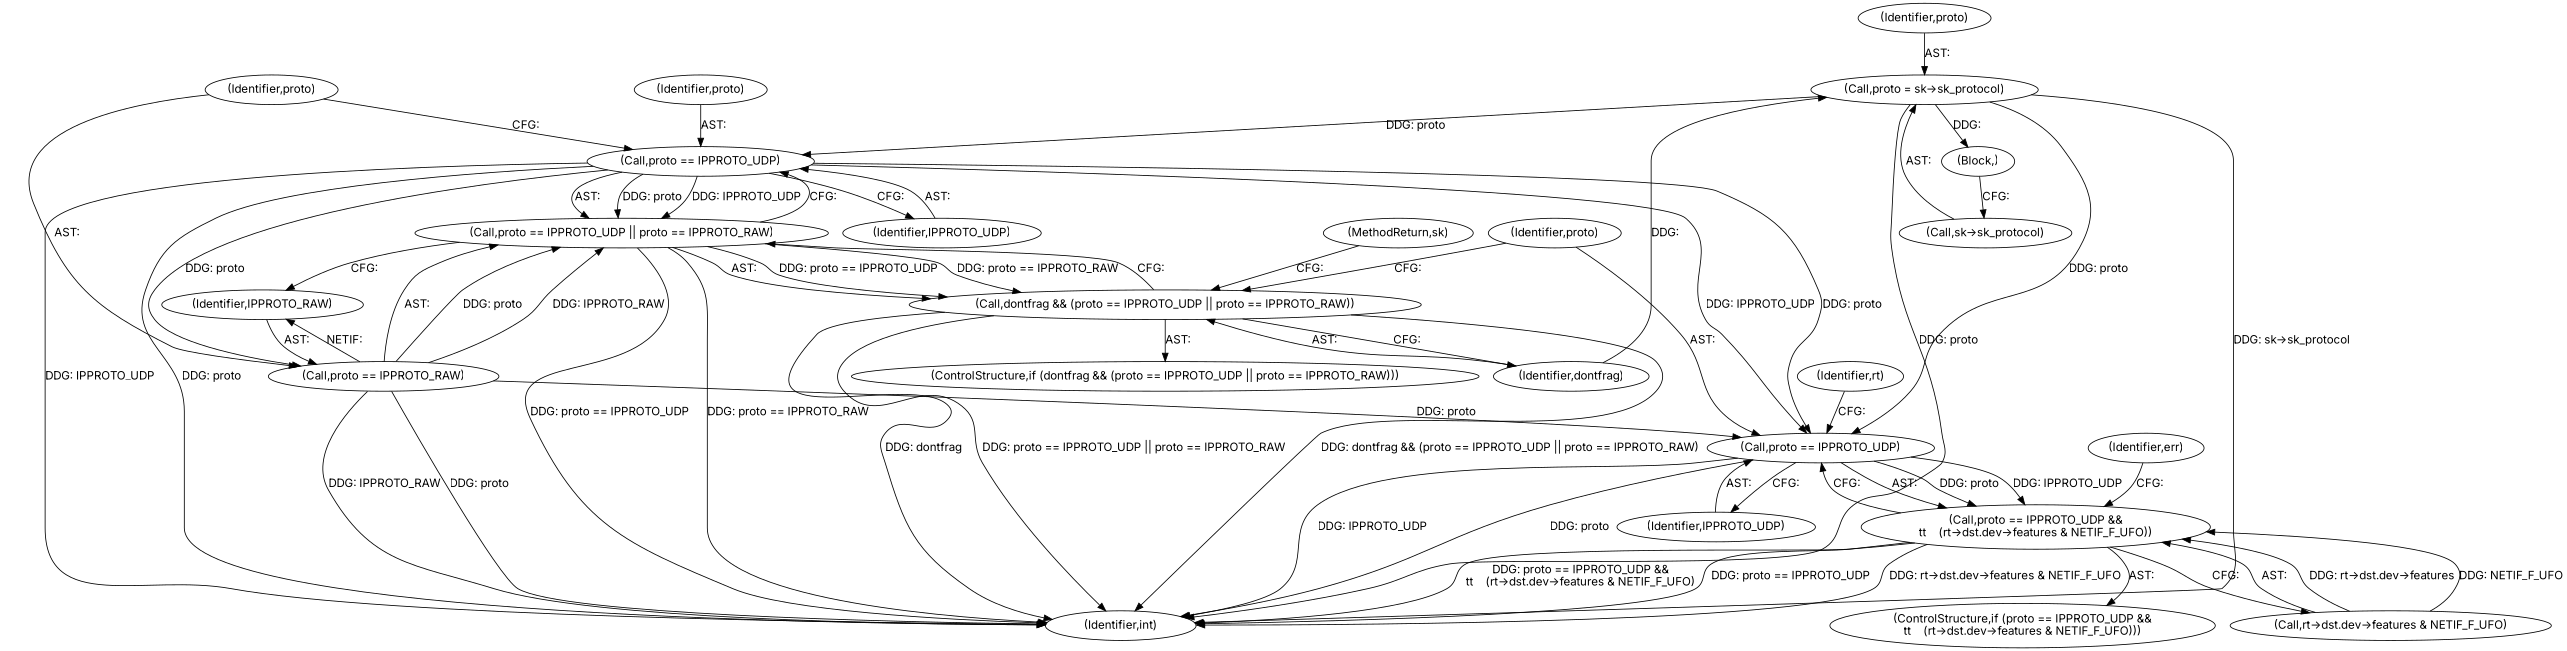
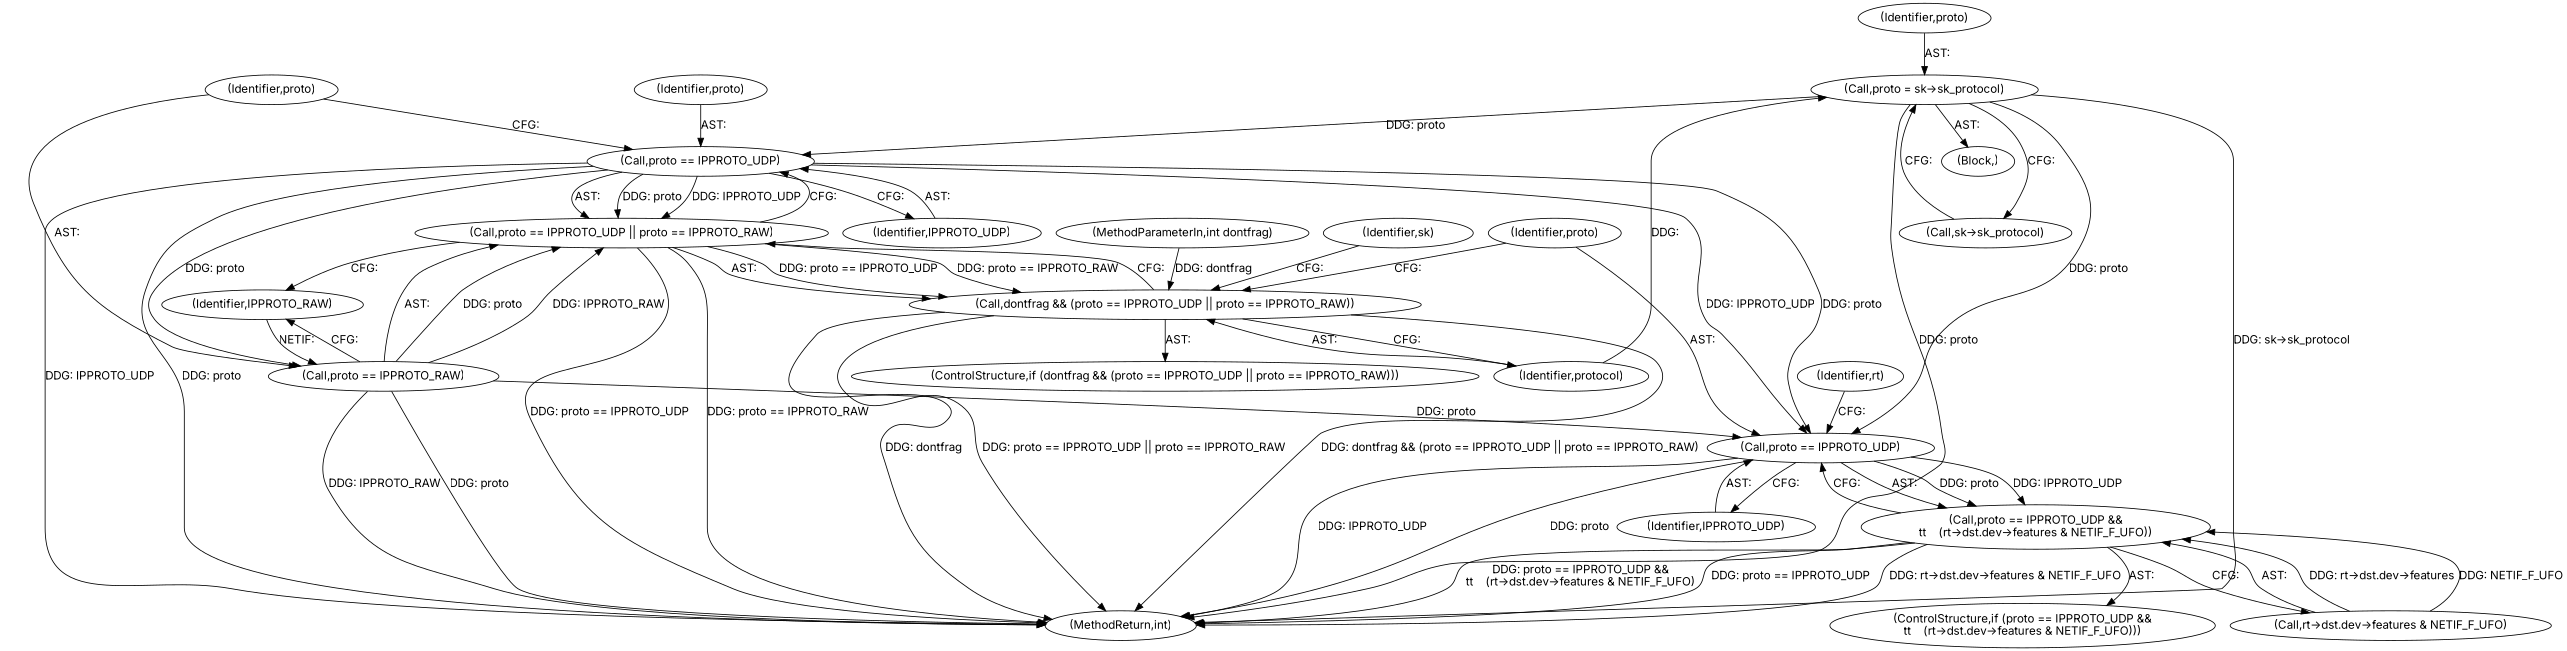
edge "(Call,proto = sk->sk_protocol)" -> "(Block,)": label "DDG: " -> "AST: "
edge "(Call,sk->sk_protocol)" -> "(Call,proto = sk->sk_protocol)": label "AST: " -> "CFG: "
edge "(Block,)" -> "(Call,sk->sk_protocol)": now "(Call,proto = sk->sk_protocol)" -> "(Call,sk->sk_protocol)"
node "(MethodParameterIn,int dontfrag)": added
node "(MethodReturn,sk)": label "(MethodReturn,sk)" -> "(Identifier,sk)"
edge "(Identifier,IPPROTO_RAW)" -> "(Call,proto == IPPROTO_RAW)": label "AST: " -> "NETIF: "
edge "(Call,proto == IPPROTO_RAW)" -> "(Identifier,IPPROTO_RAW)": label "NETIF: " -> "CFG: "
node "(Identifier,dontfrag)": label "(Identifier,dontfrag)" -> "(Identifier,protocol)"
node "(Identifier,err)": removed
node "(Identifier,int)": label "(Identifier,int)" -> "(MethodReturn,int)"
